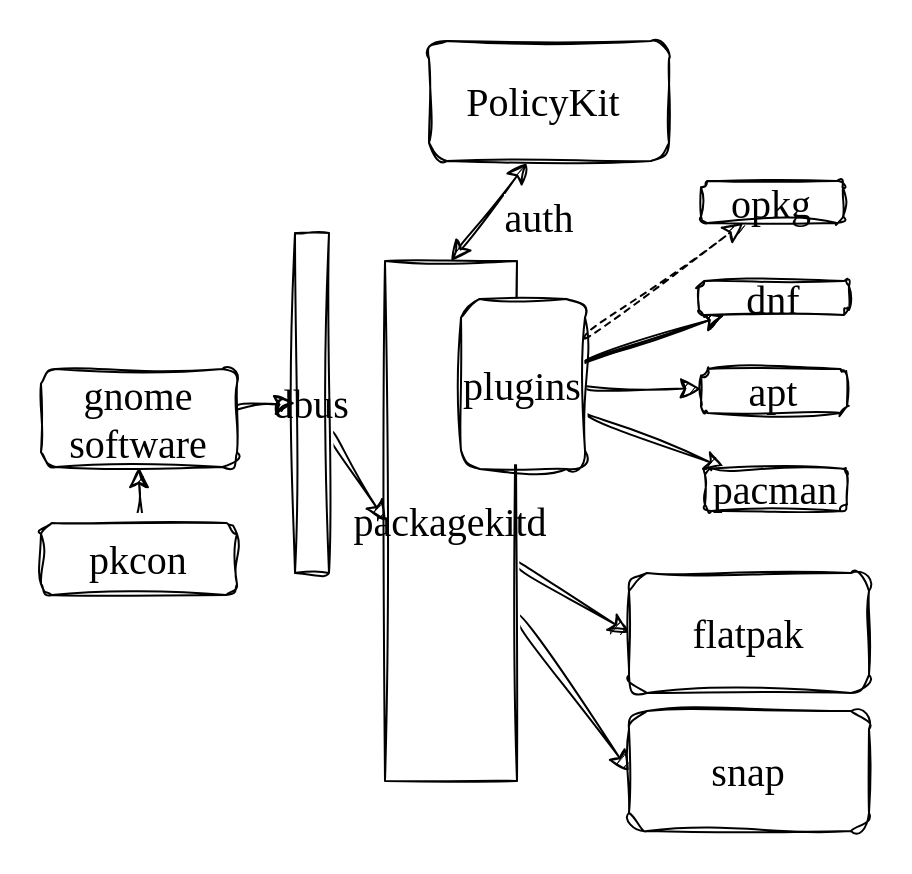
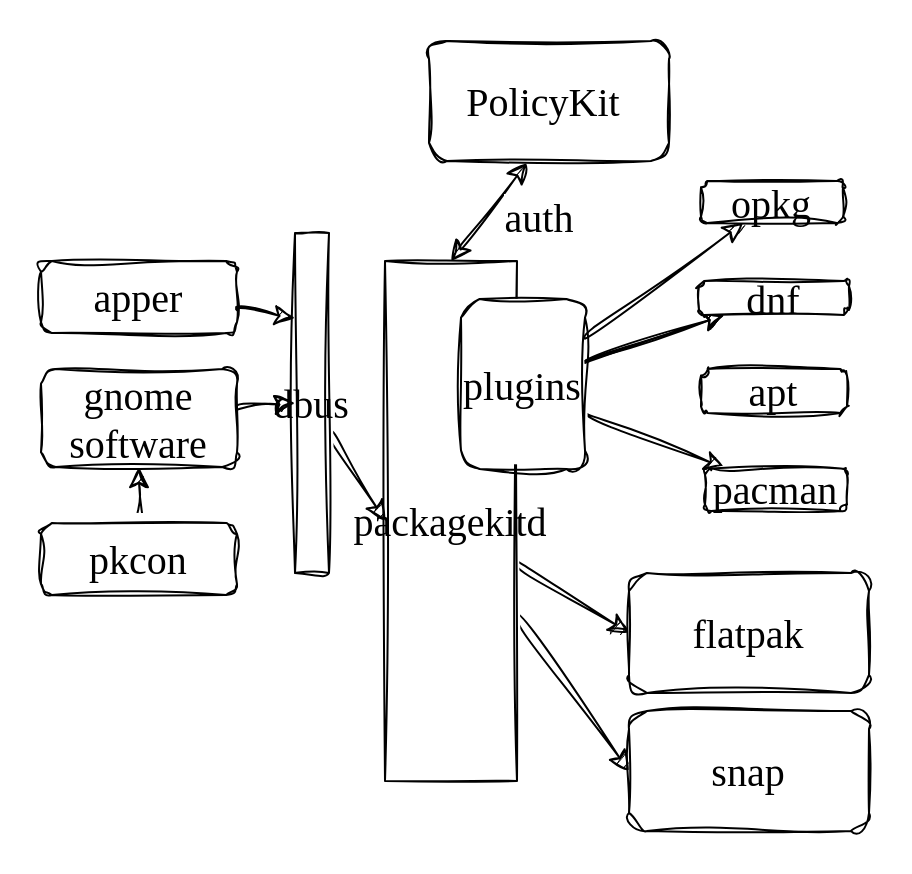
edge "plugins" -> "opkg": style dashed -> solid
node "apper": added
edge "apper" -> "dbus": added
edge "plugins" -> "apt": removed
